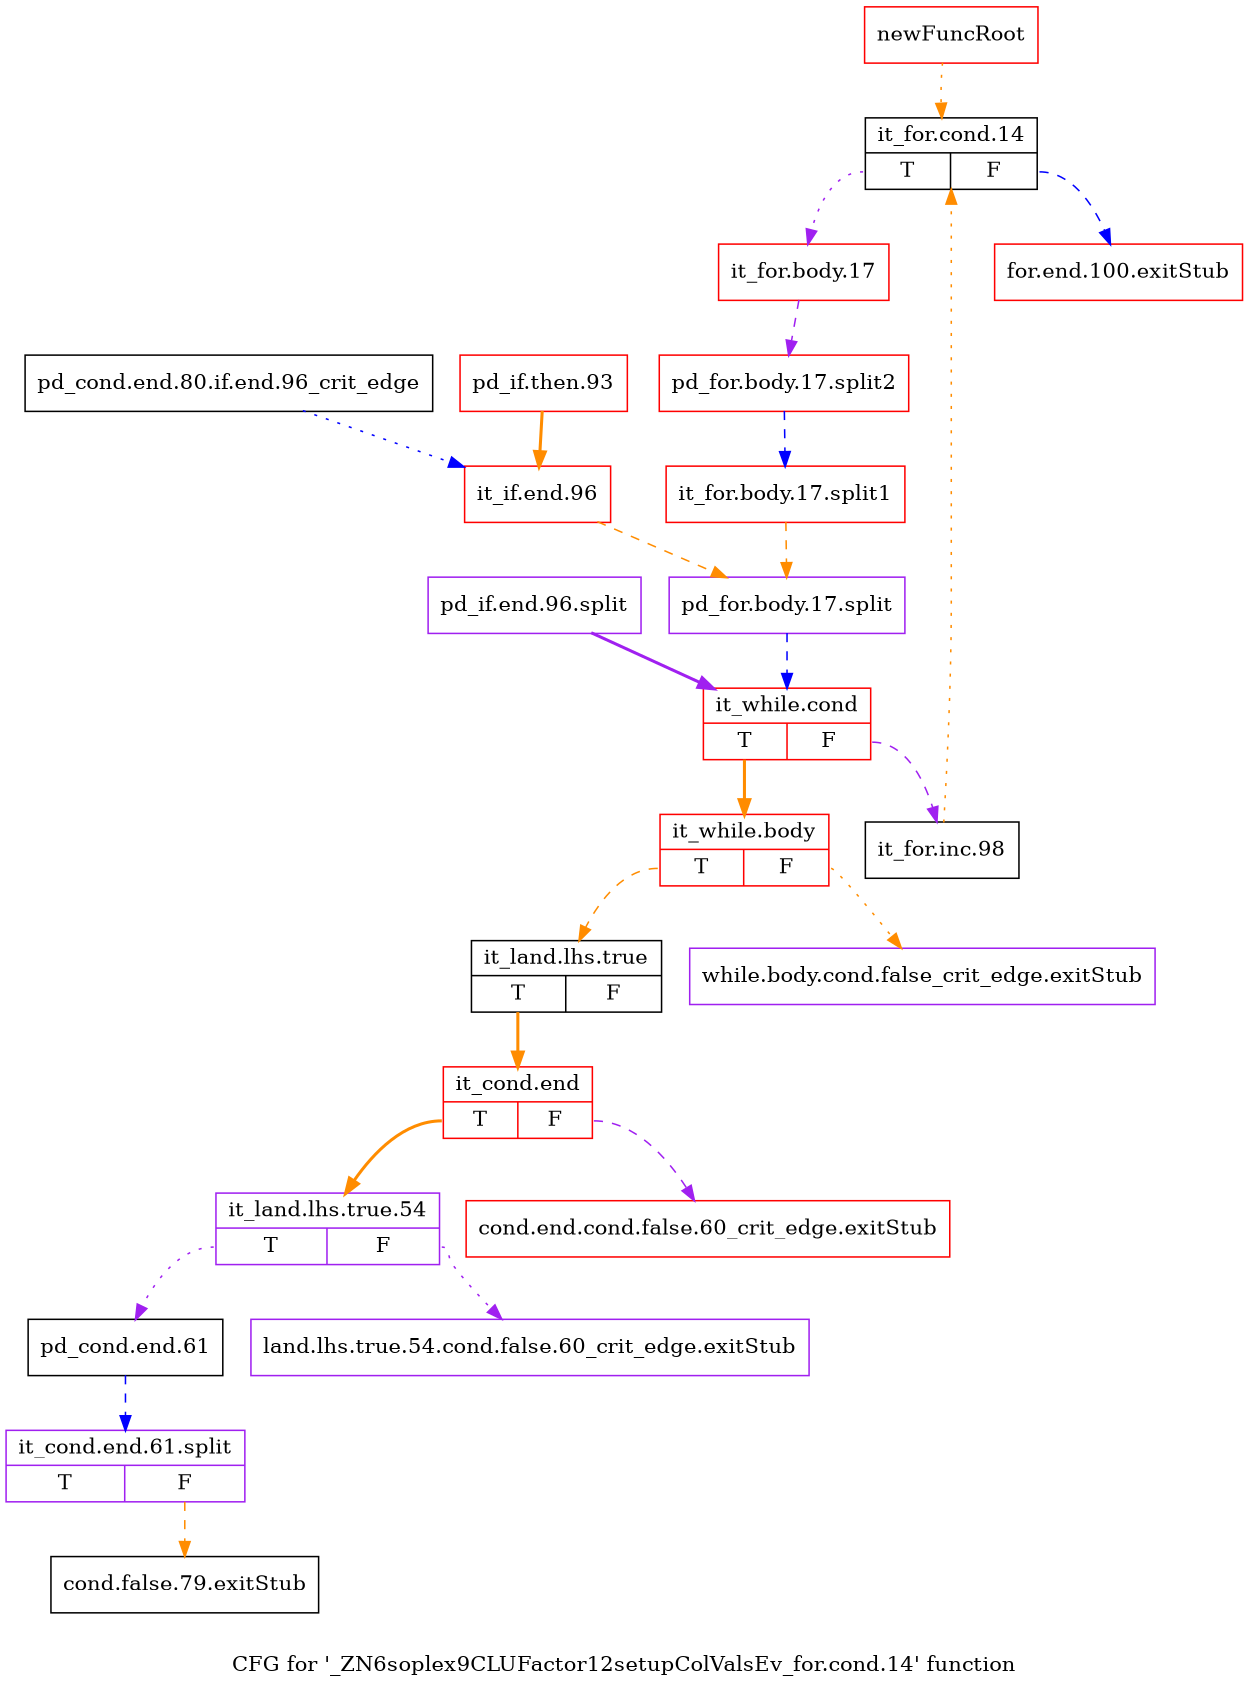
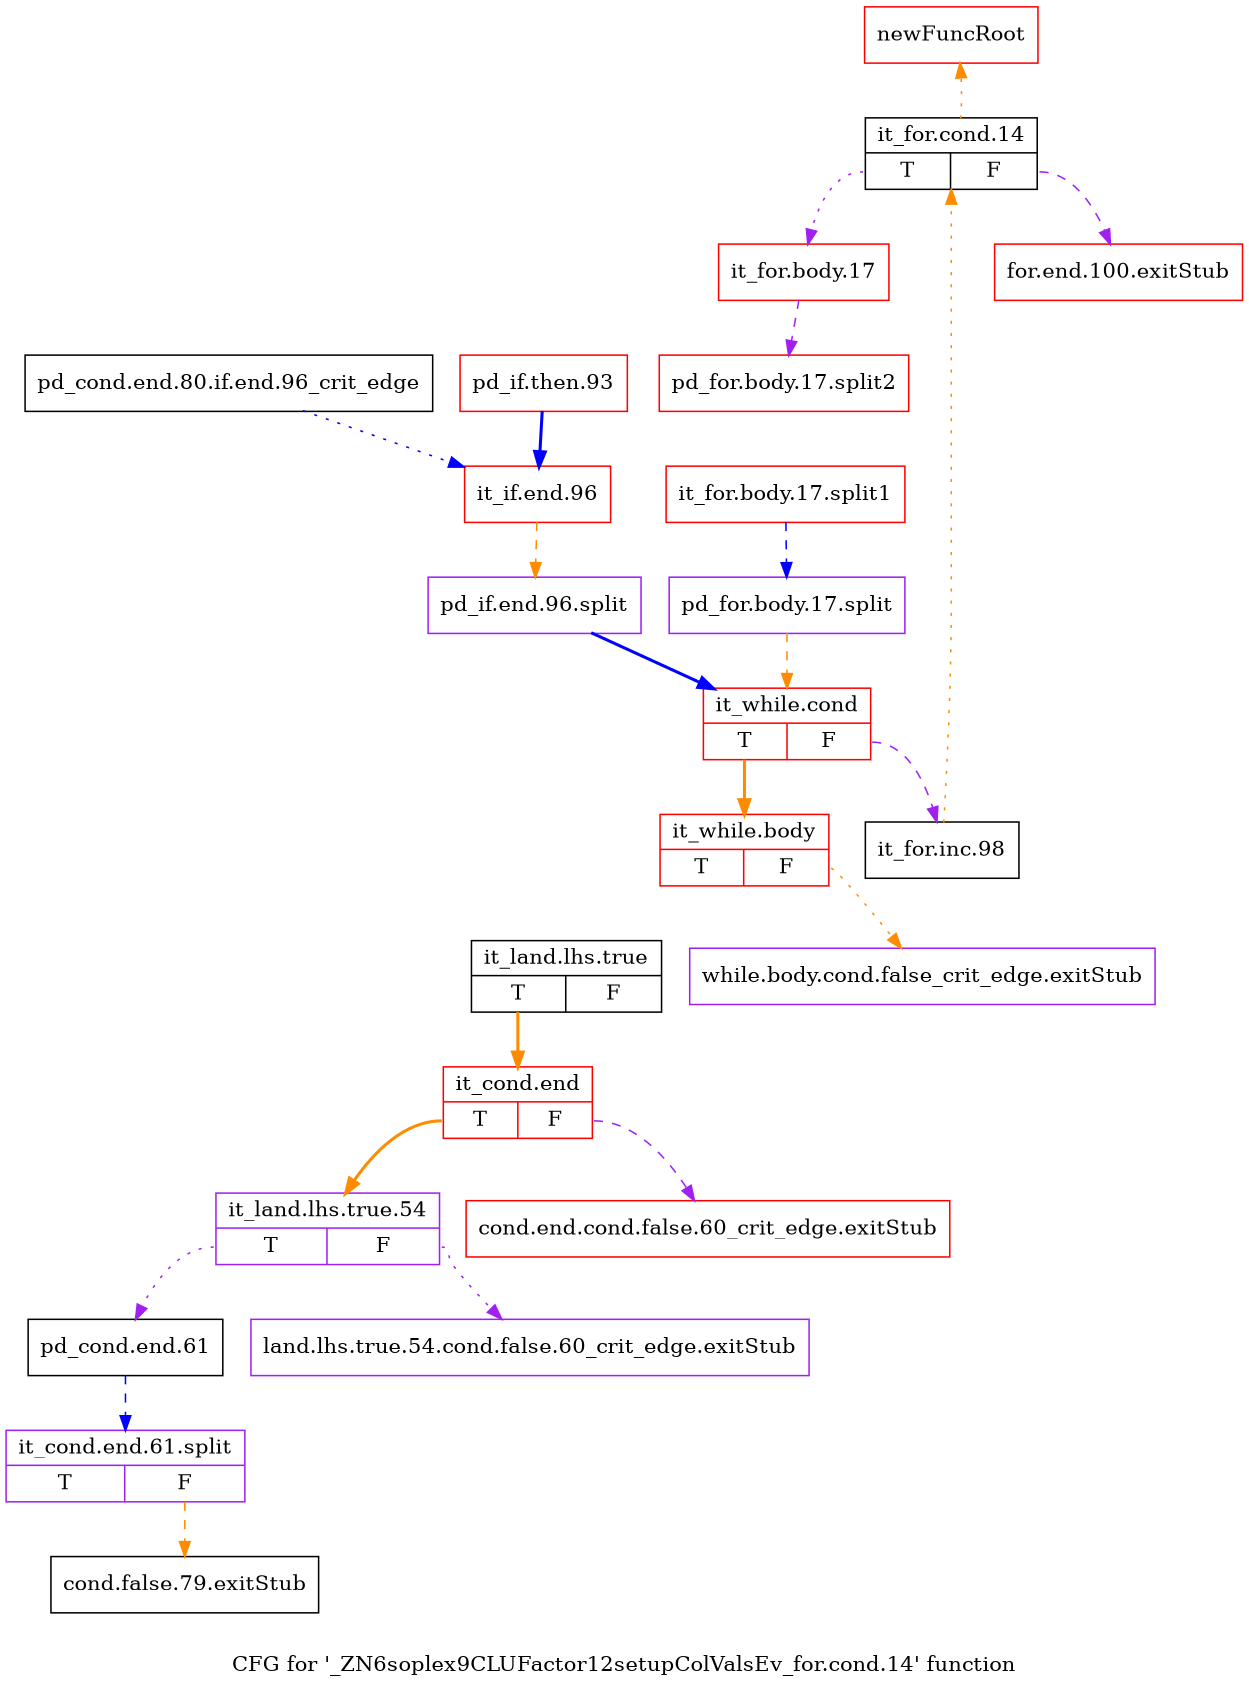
edge "newFuncRoot" -> "it_for.cond.14": reversed
edge "it_for.cond.14" -> "for.end.100.exitStub": color blue -> purple
edge "pd_if.then.93" -> "it_if.end.96": color darkorange -> blue
edge "pd_for.body.17.split2" -> "it_for.body.17.split1": removed
edge "it_for.body.17.split1" -> "pd_for.body.17.split": color darkorange -> blue
edge "it_if.end.96" -> "pd_for.body.17.split": now "it_if.end.96" -> "pd_if.end.96.split"
edge "pd_for.body.17.split" -> "it_while.cond": color blue -> darkorange
edge "pd_if.end.96.split" -> "it_while.cond": color purple -> blue
edge "it_while.body" -> "it_land.lhs.true": removed
